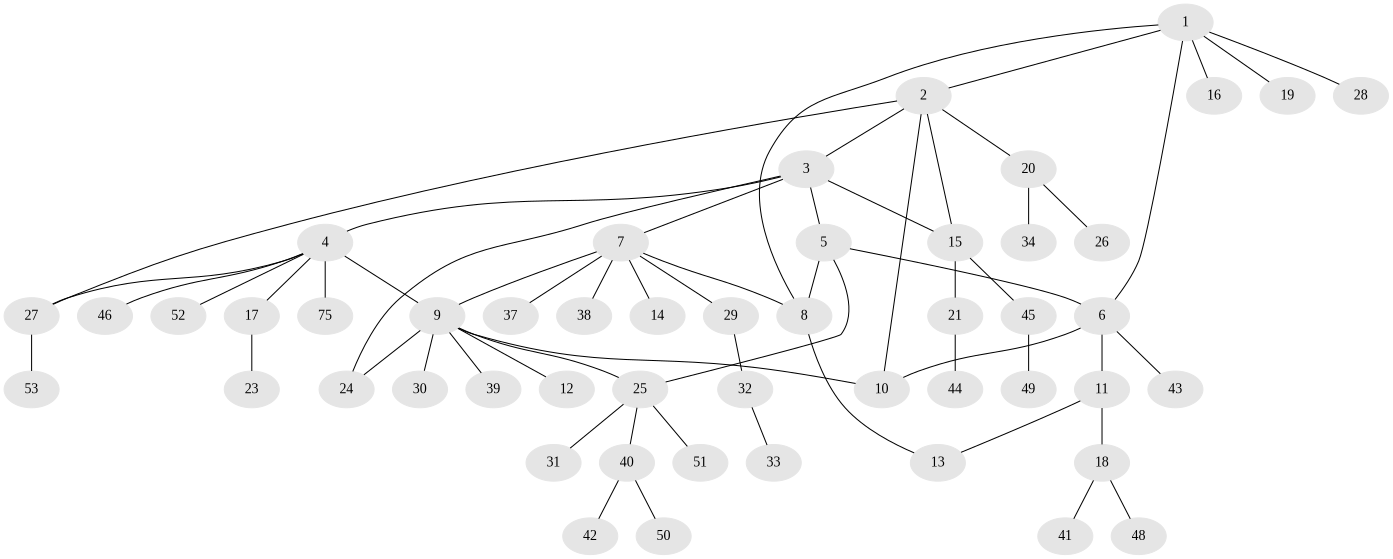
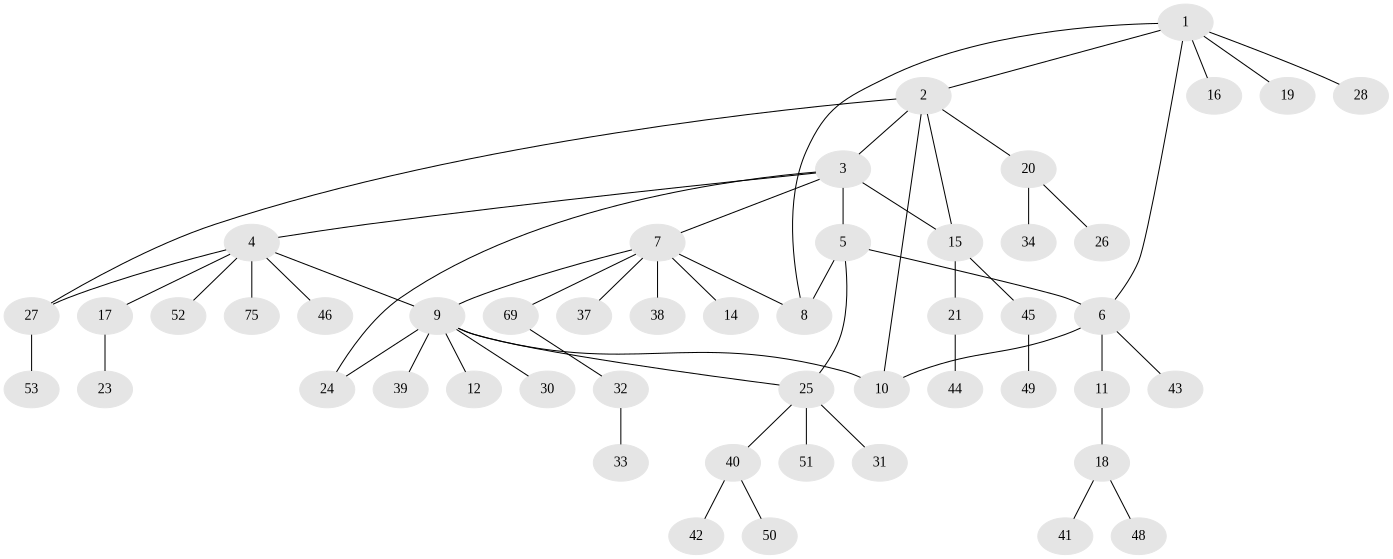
node "29": label "29" -> "69"
node "13": removed
